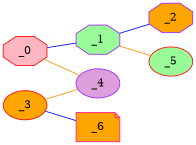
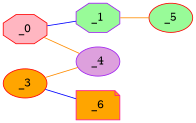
node "_2": removed
